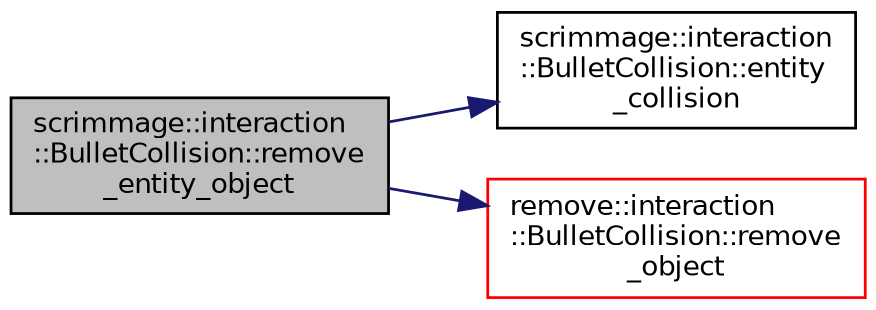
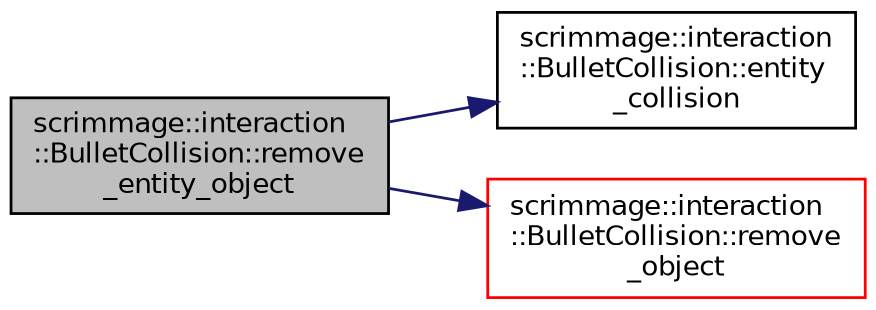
node "remove::interaction ::BulletCollision::remove _object": label "remove::interaction ::BulletCollision::remove _object" -> "scrimmage::interaction ::BulletCollision::remove _object"
